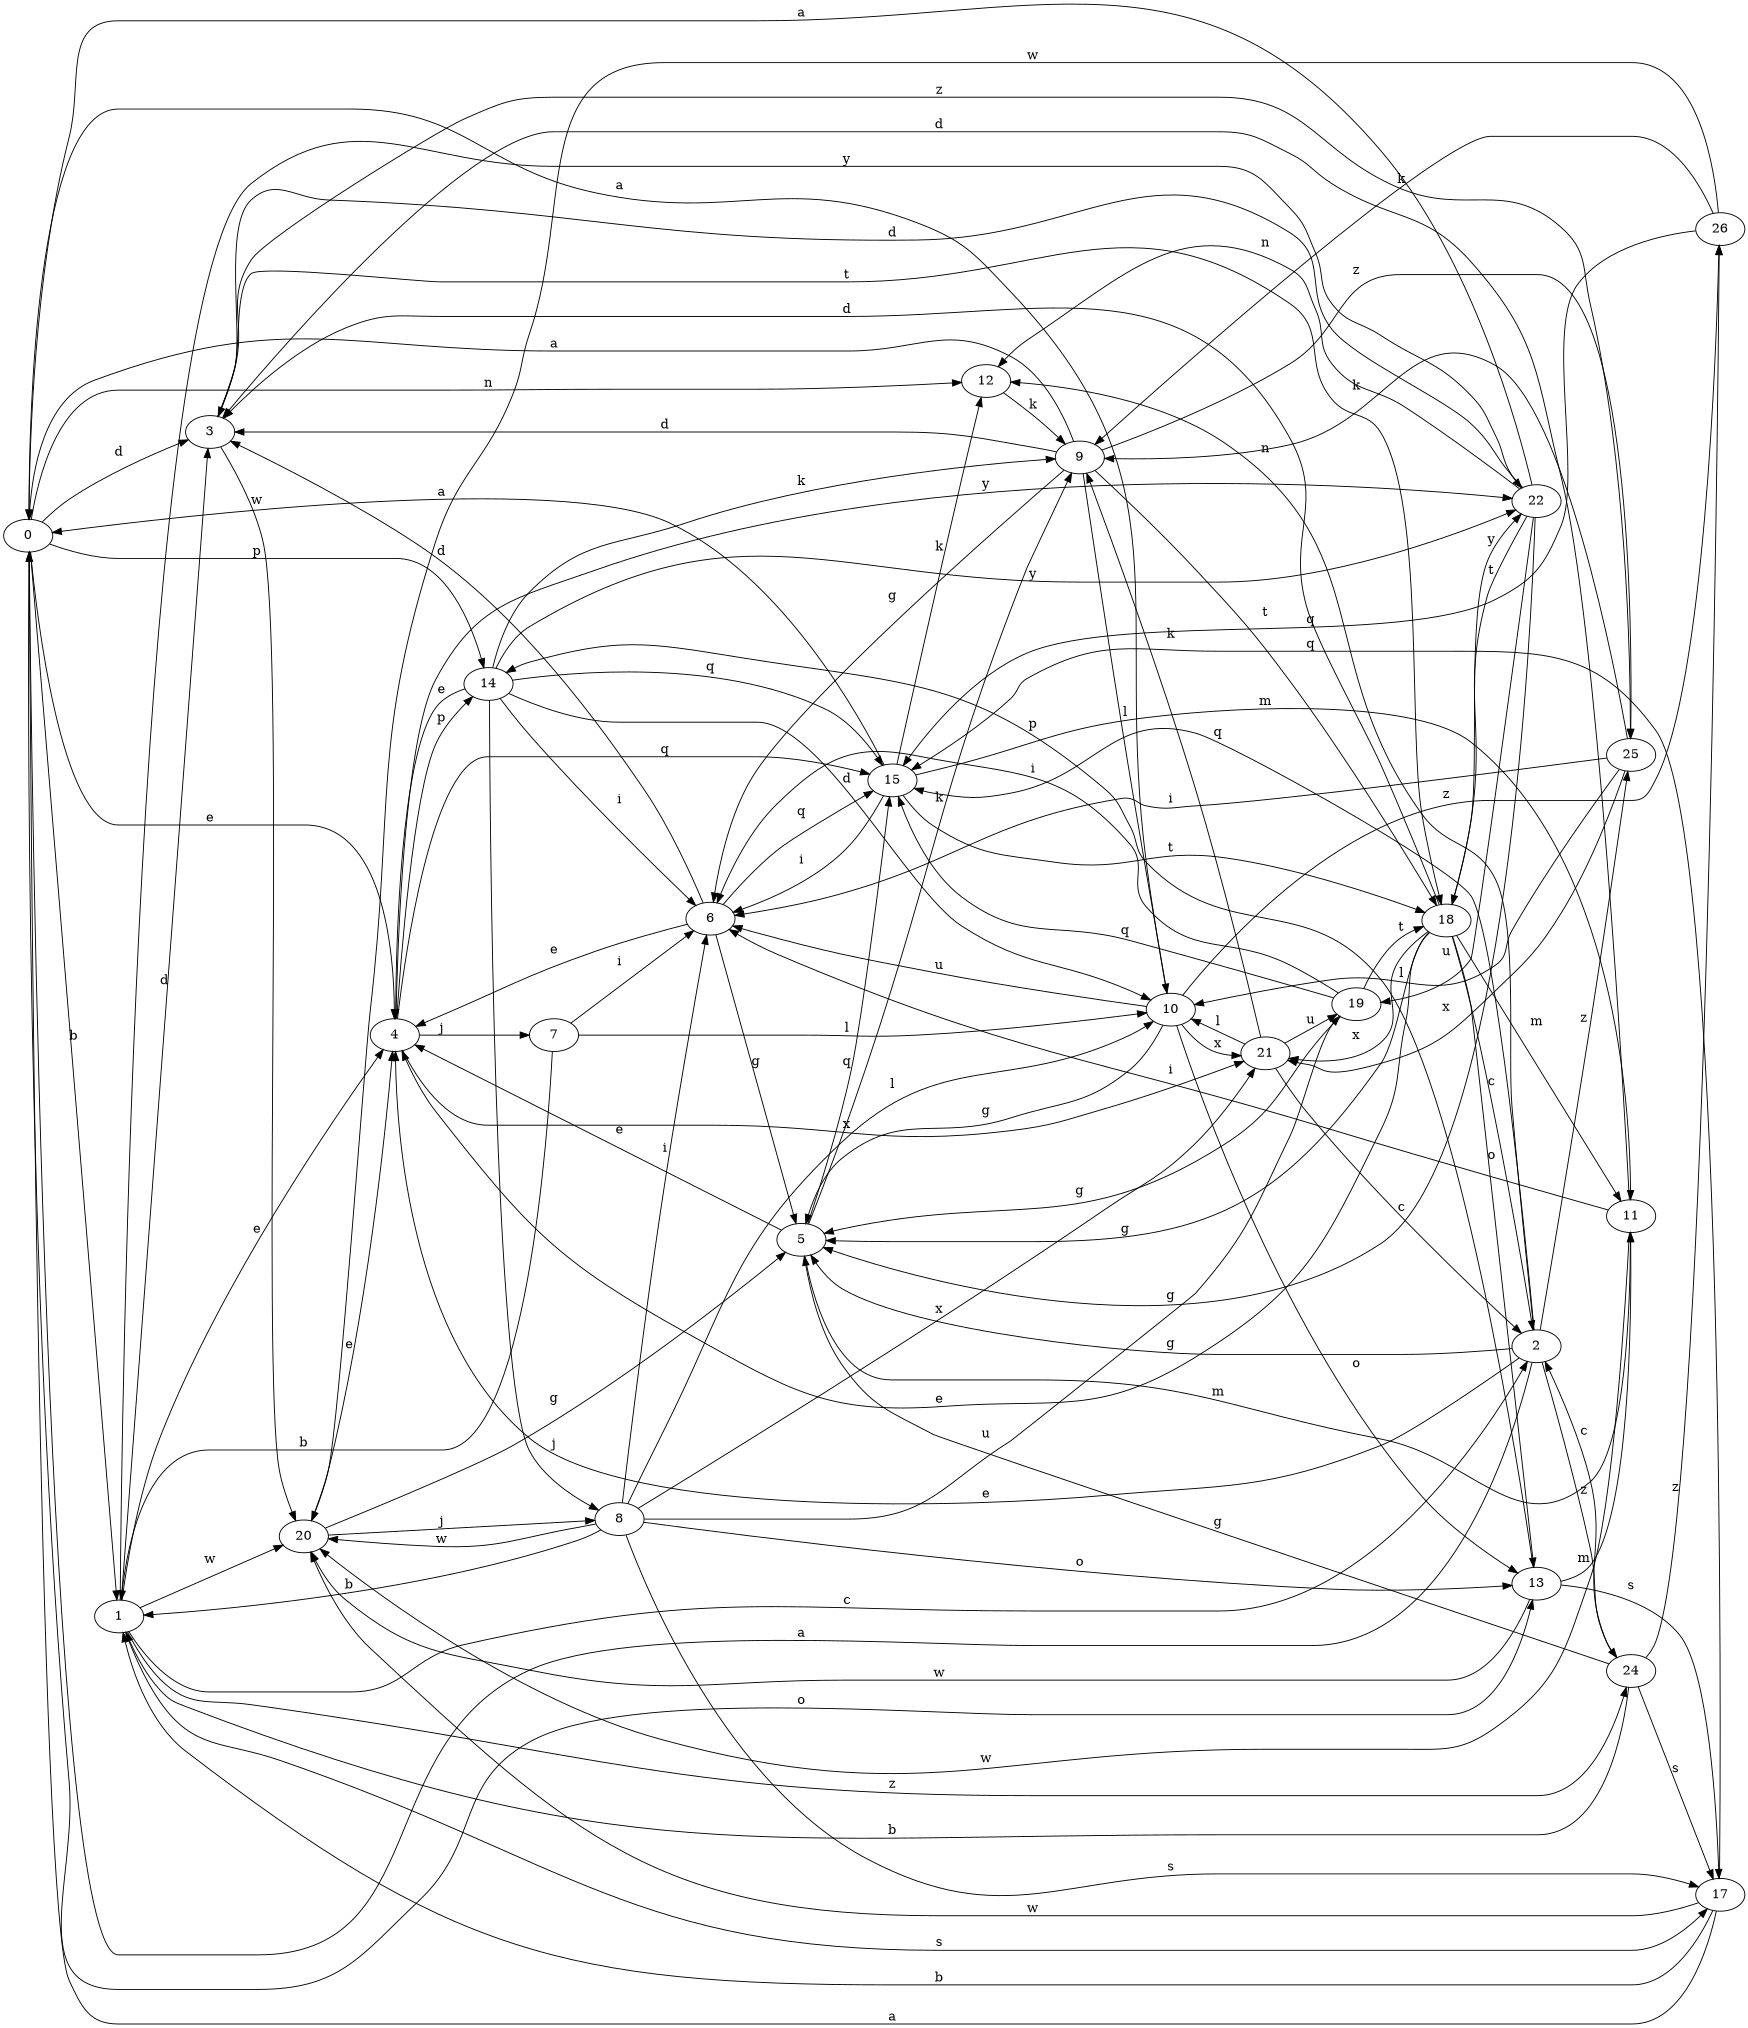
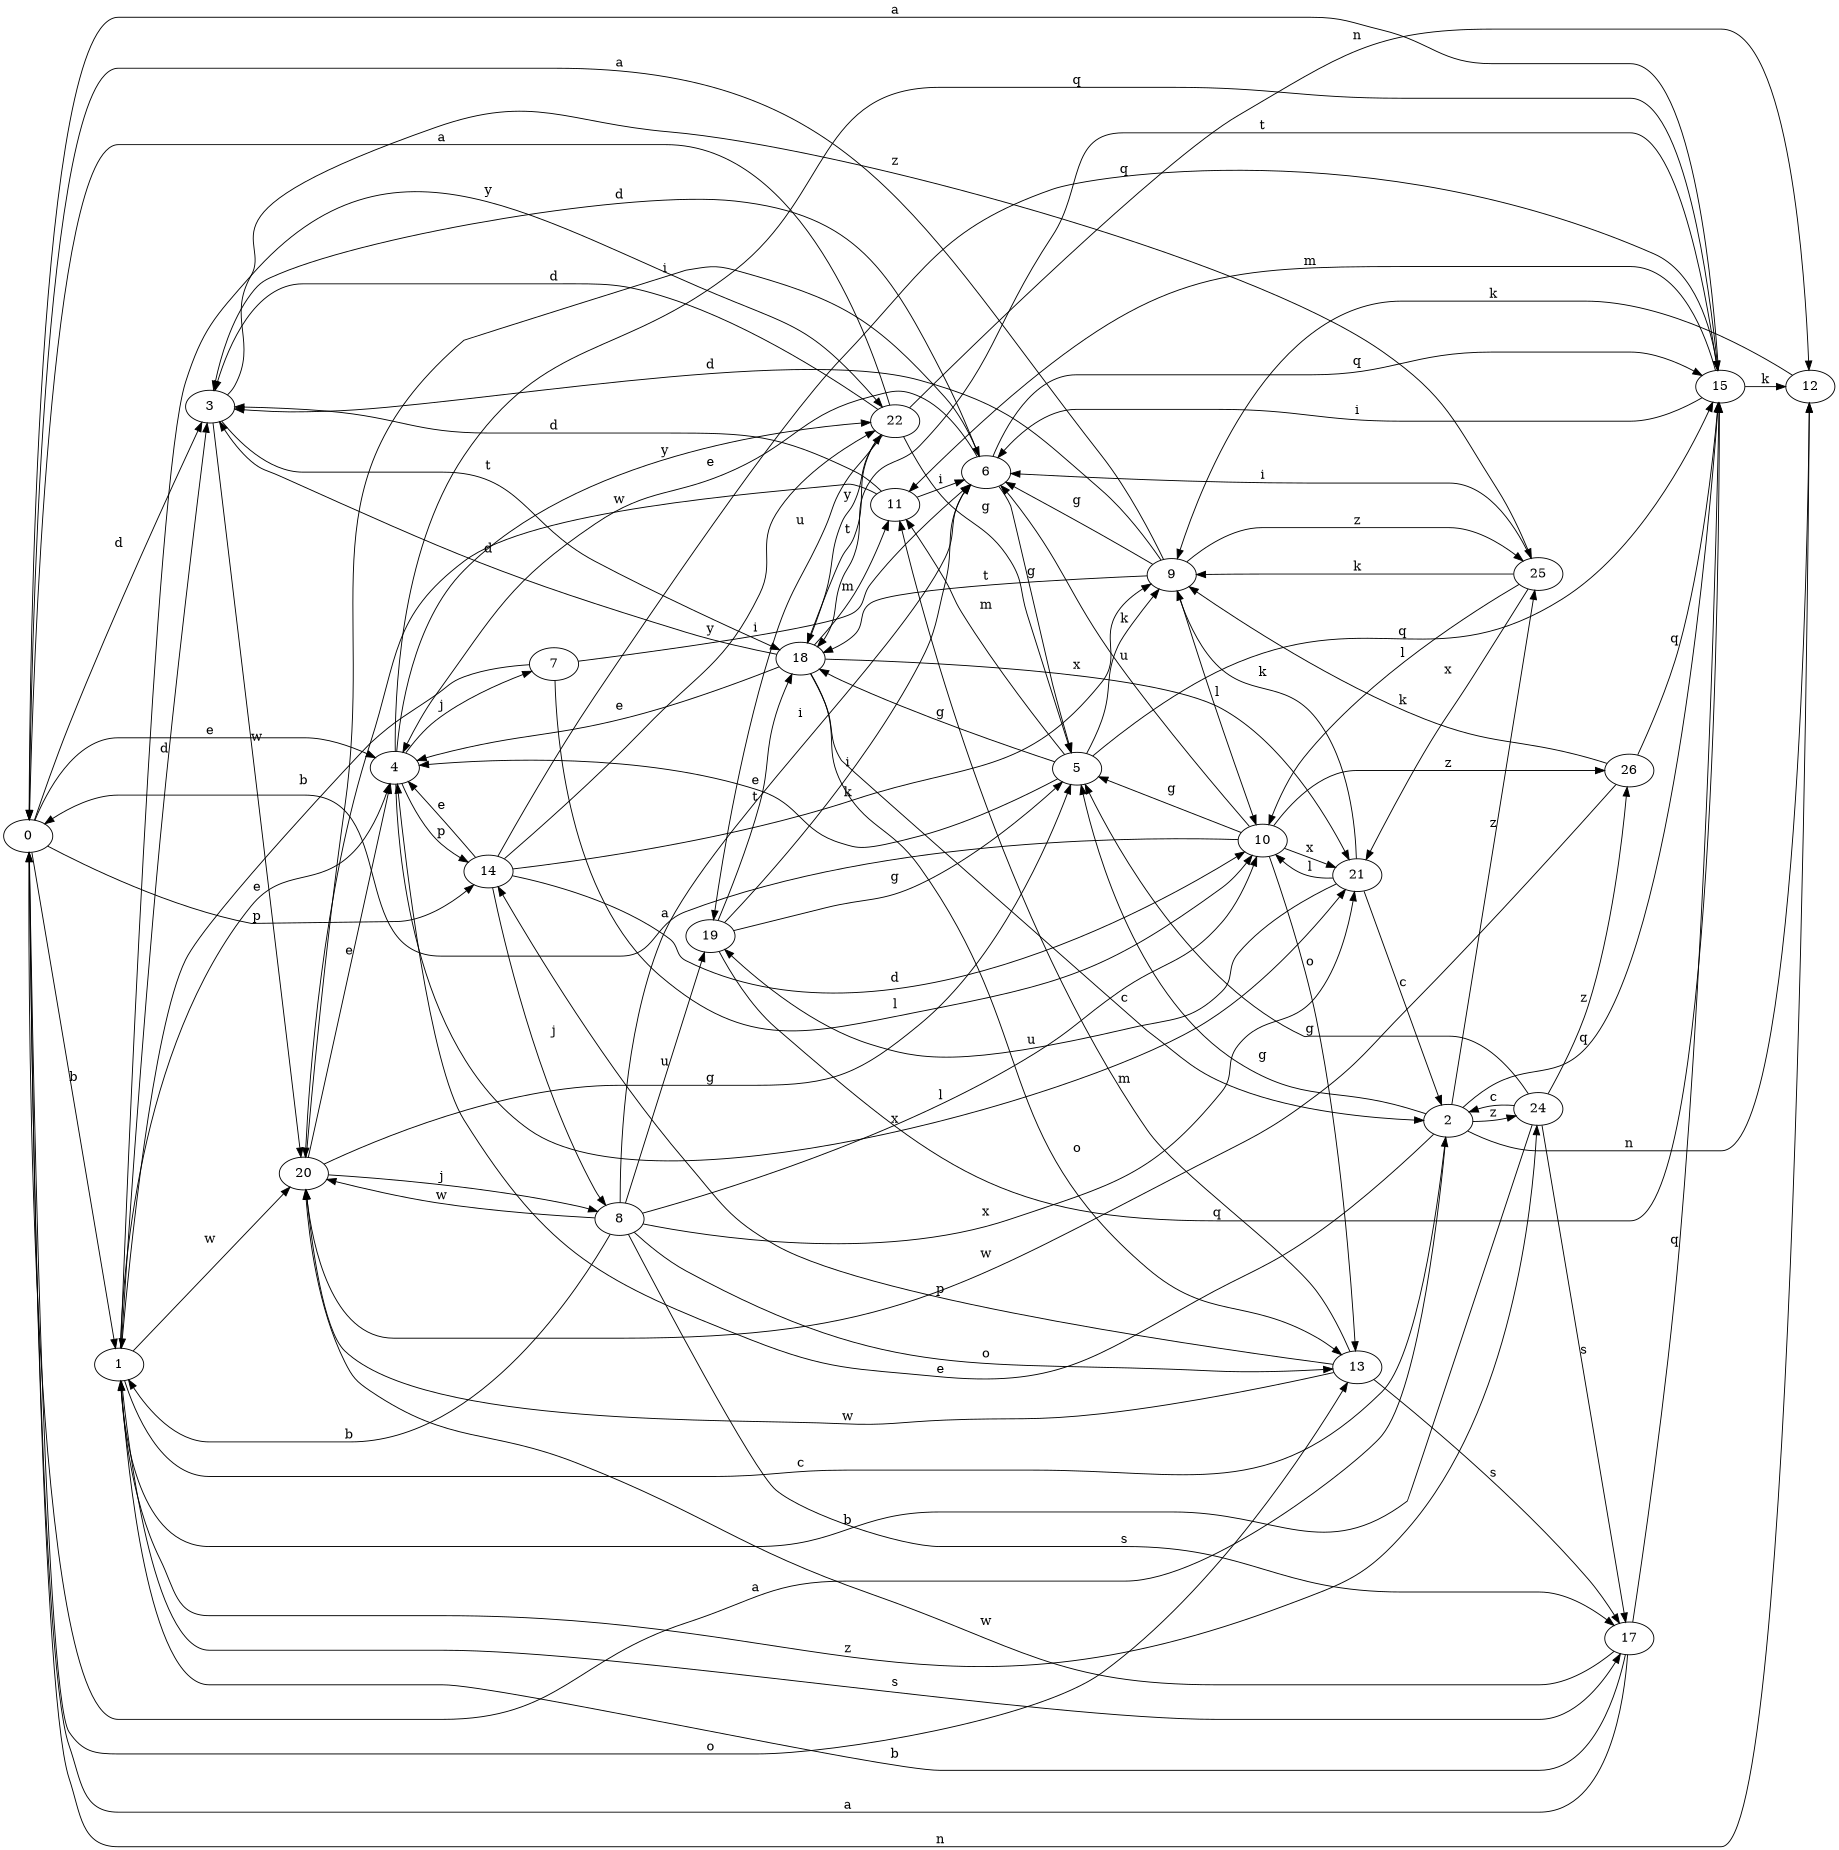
edge "14" -> "6": now "20" -> "6"
edge "18" -> "5": reversed
